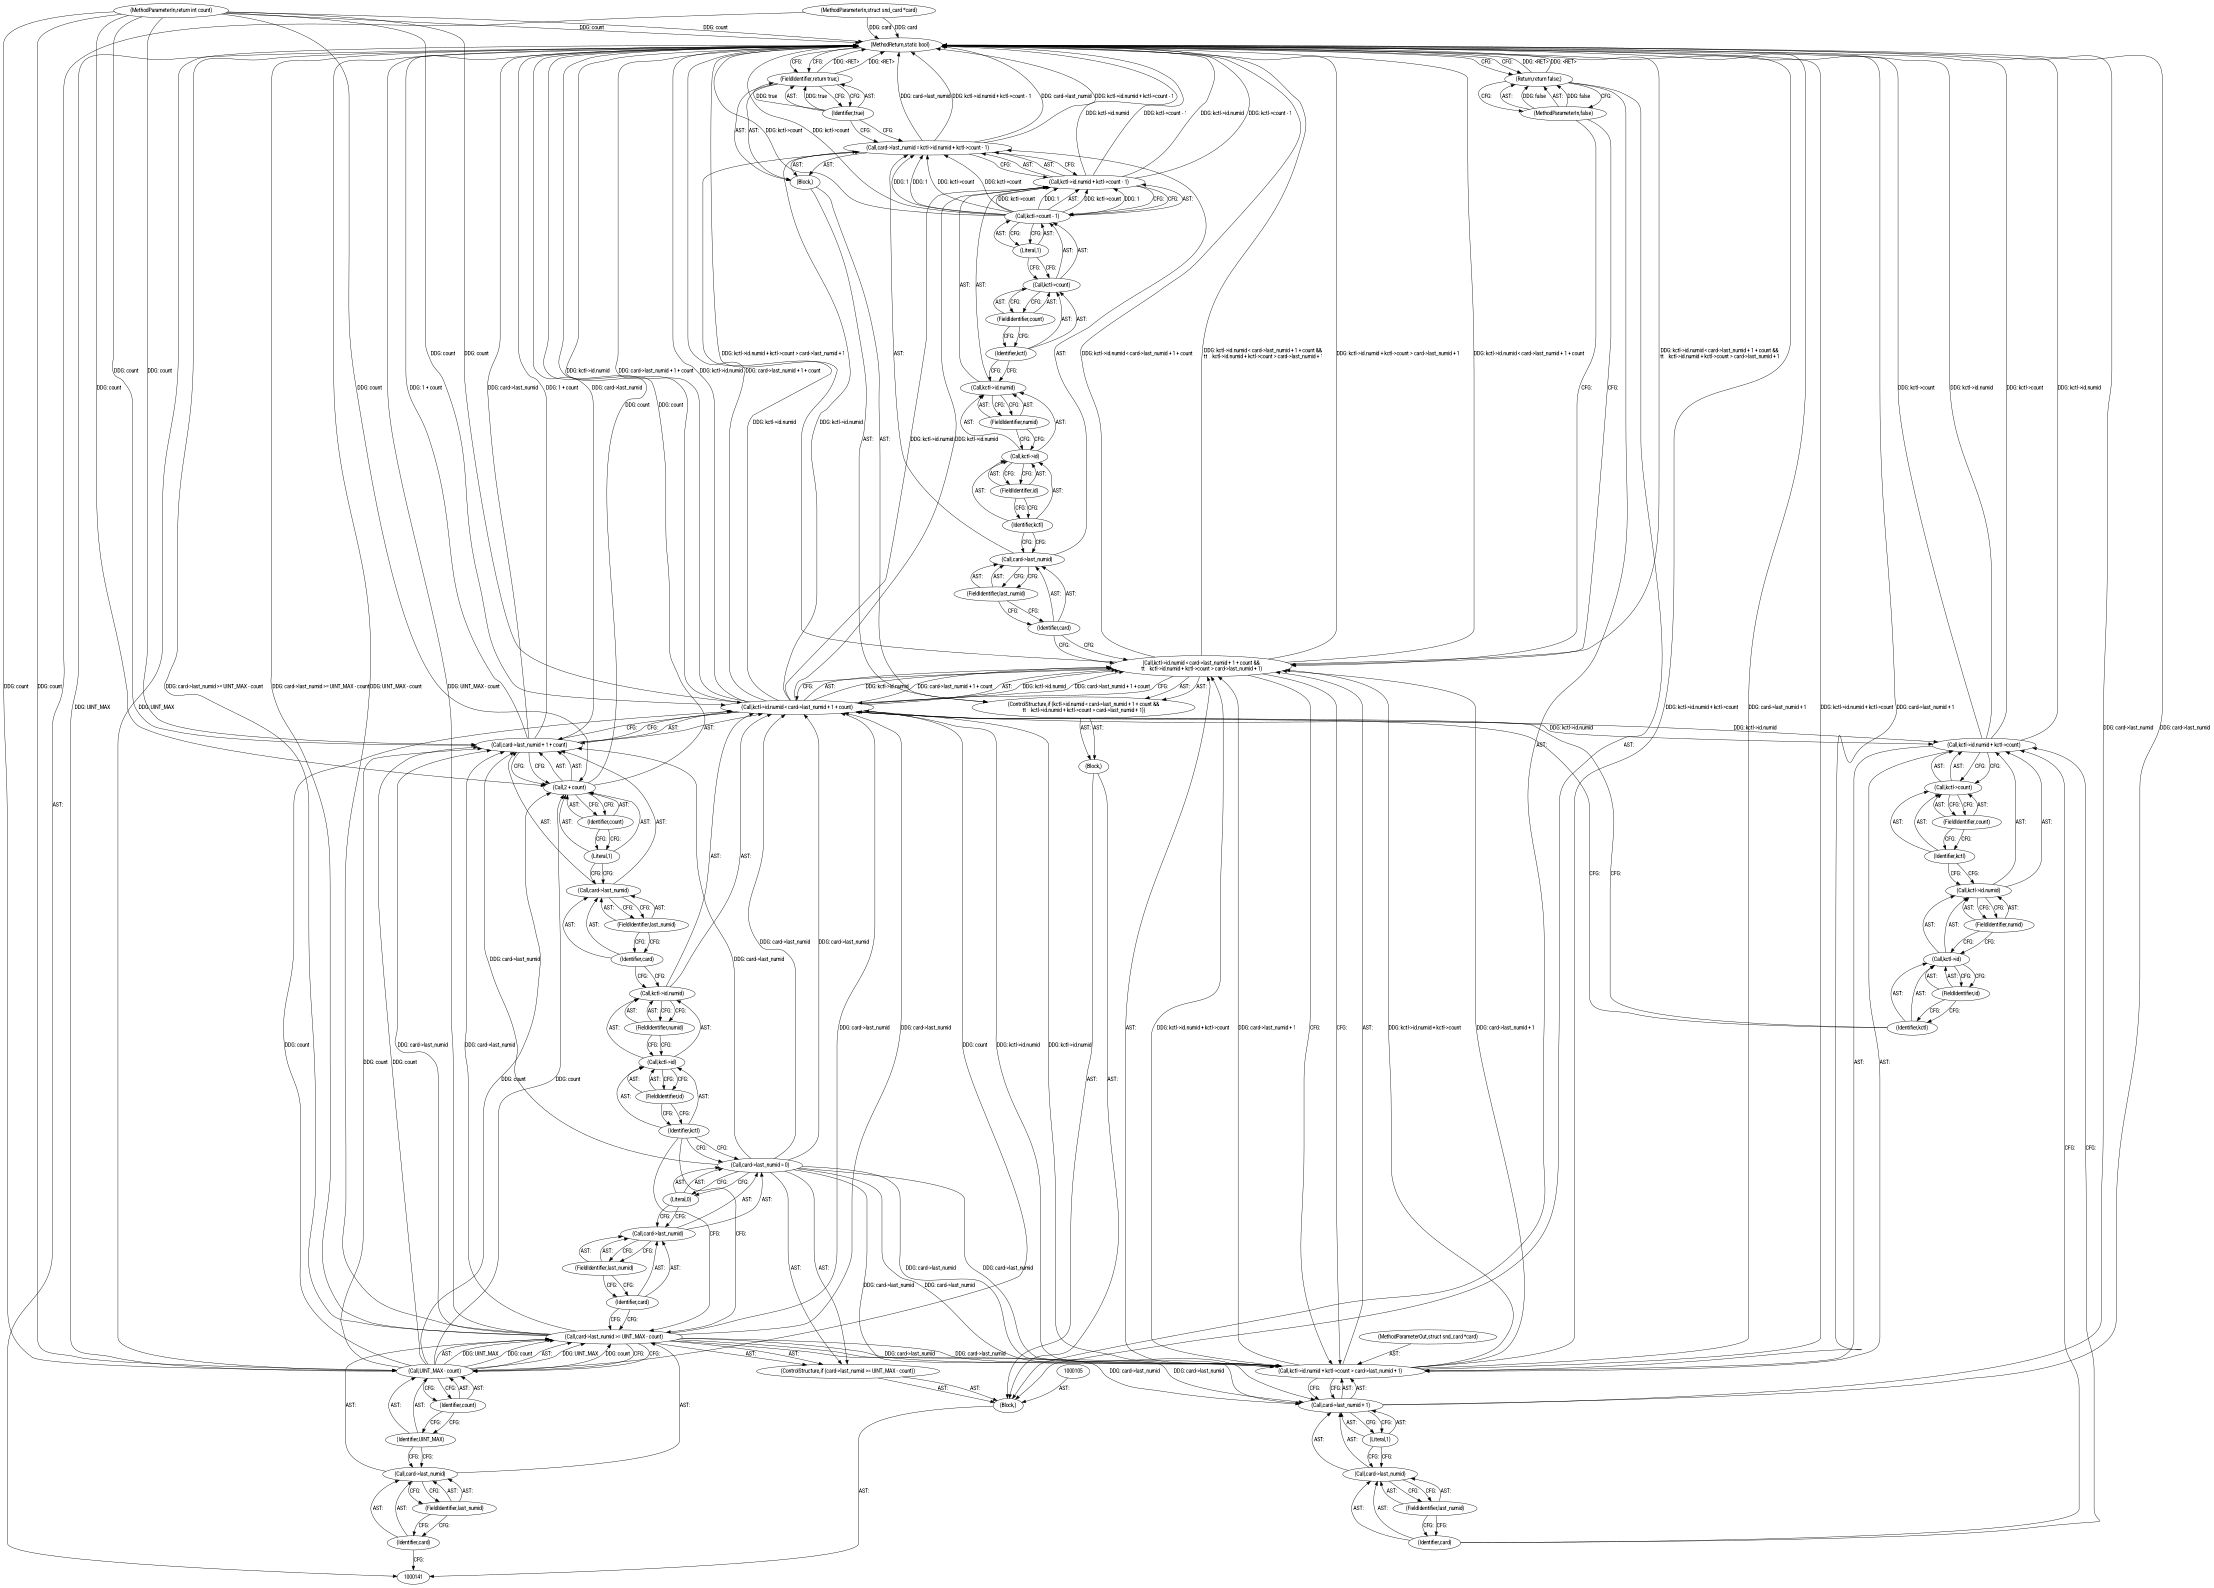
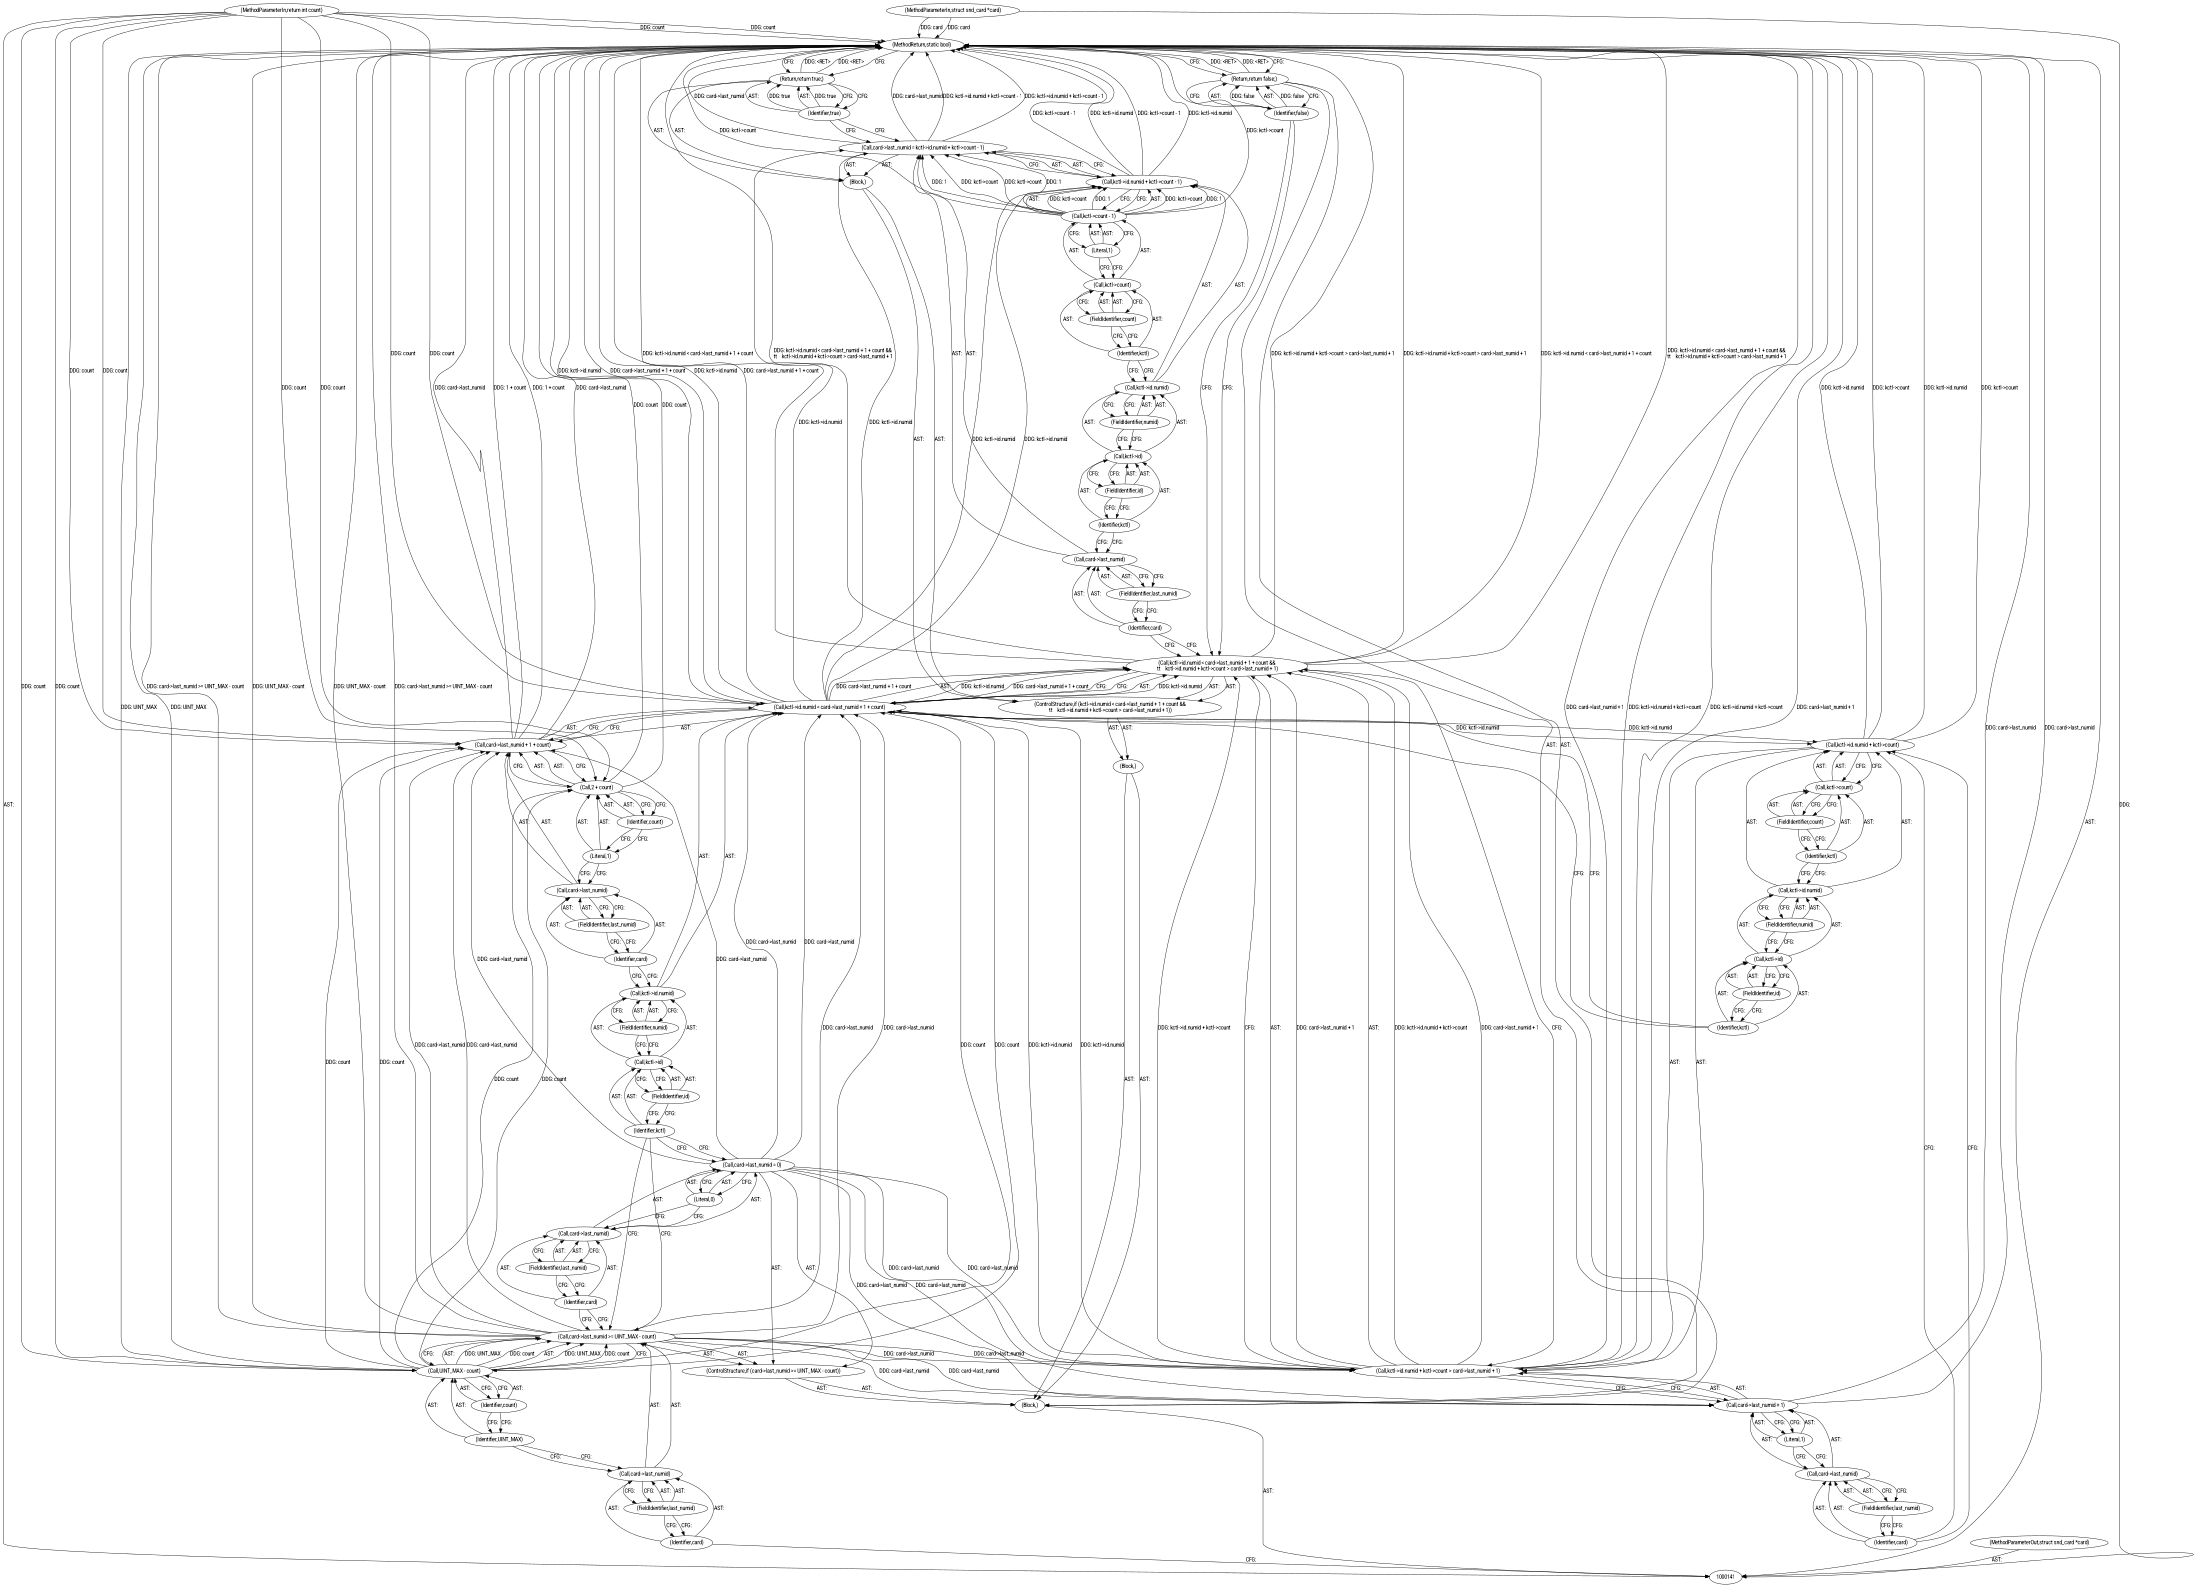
node "(FieldIdentifier,return true;)": label "(FieldIdentifier,return true;)" -> "(Return,return true;)"
node "(MethodParameterIn,false)": label "(MethodParameterIn,false)" -> "(Identifier,false)"
edge "(MethodReturn,static bool)" -> "1000141": added, label "AST:"
edge "(MethodParameterIn,struct snd_card *card)" -> "1000141": label "AST: " -> "DDG: "
edge "(MethodParameterOut,struct snd_card *card)" -> "(Call,kctl->id.numid + kctl->count > card->last_numid + 1)": now "(MethodParameterOut,struct snd_card *card)" -> "1000141"
node "1000105": removed
edge "(MethodParameterIn,return int count)" -> "1000141": added, label "AST:"
